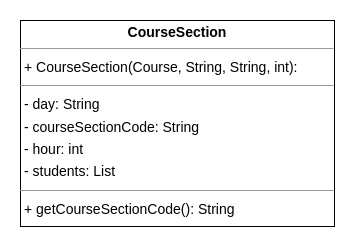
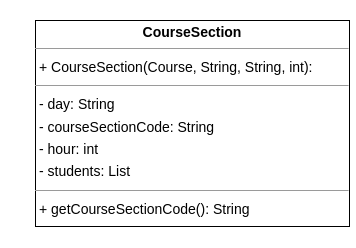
node "CourseSection + CourseSection(Course, String, String, int): - day: String - courseSectionCode: String - hour: int - students: List + getCourseSectionCode(): String": moved (178, 124) -> (193, 124)
